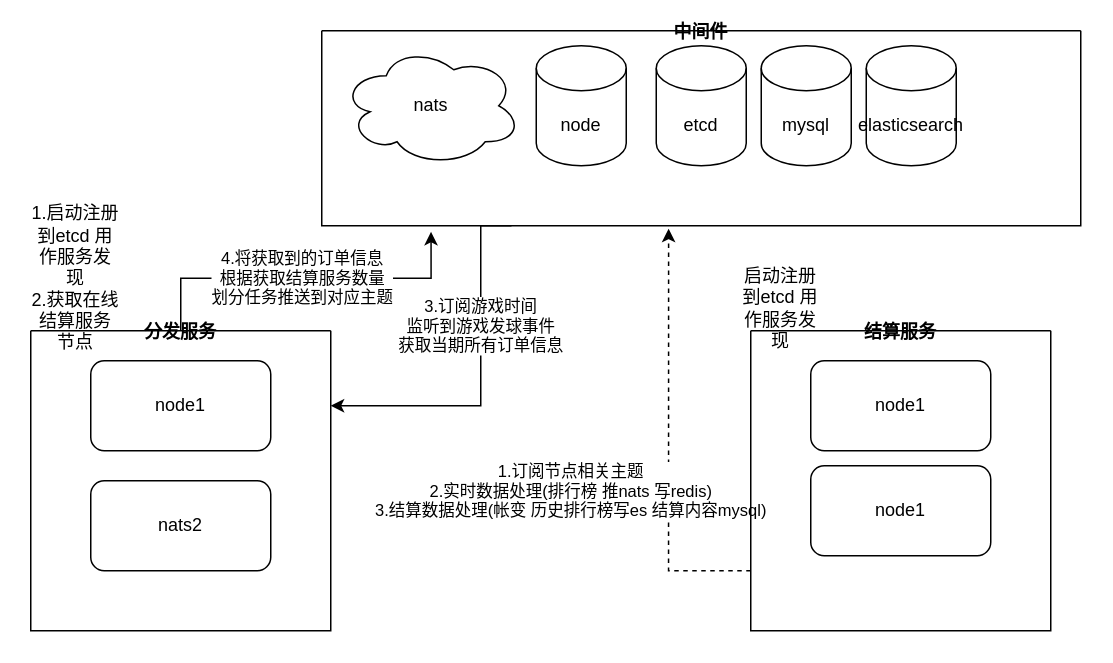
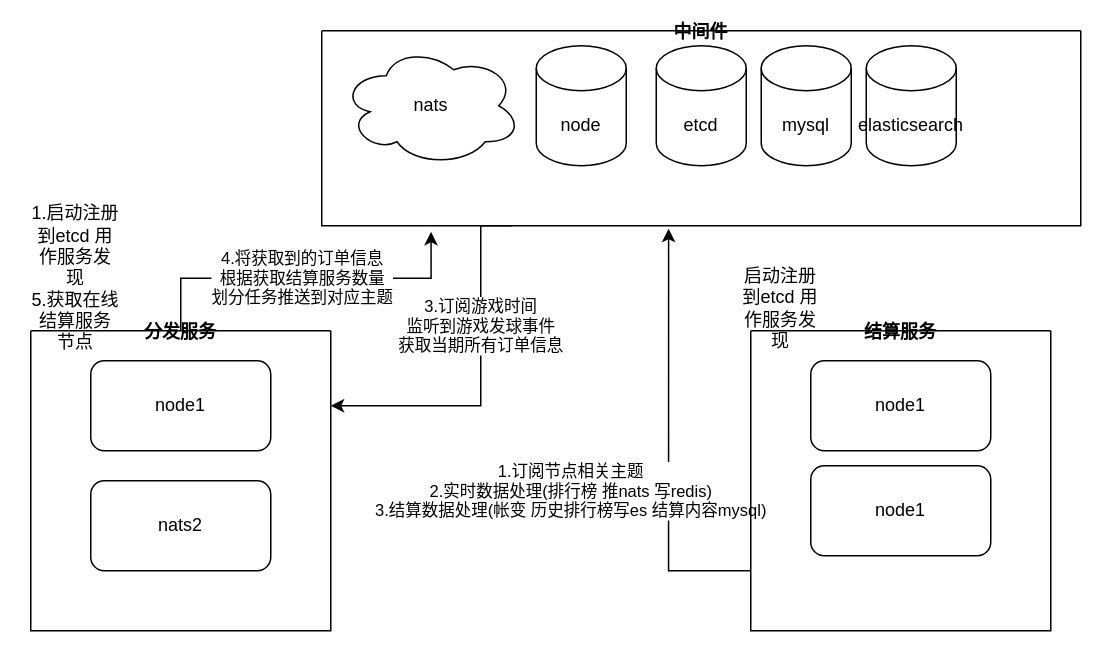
node "1.启动注册到etcd 用作服务发现 2.获取在线结算服务节点": label "1.启动注册到etcd 用作服务发现 2.获取在线结算服务节点" -> "1.启动注册到etcd 用作服务发现 5.获取在线结算服务节点"
edge "结算服务" -> "中间件": style dashed -> solid
